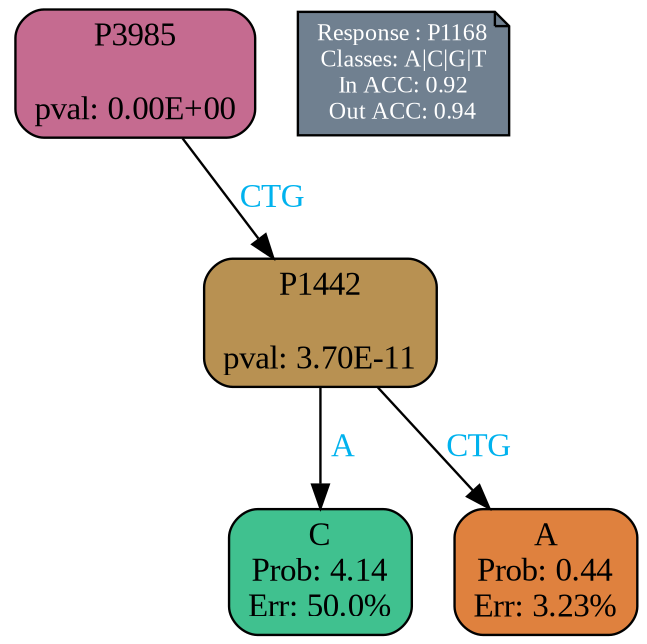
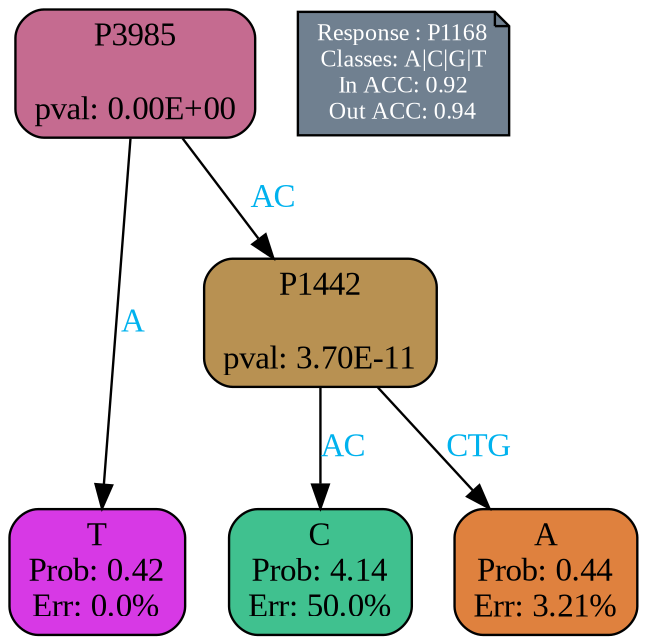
edge "P3985 pval: 0.00E+00" -> "P1442 pval: 3.70E-11": label "CTG" -> "AC"
edge "P1442 pval: 3.70E-11" -> "C Prob: 4.14 Err: 50.0%": label "A" -> "AC"
node "T Prob: 0.42 Err: 0.0%": added
node "A Prob: 0.44 Err: 3.23%": label "A Prob: 0.44 Err: 3.23%" -> "A Prob: 0.44 Err: 3.21%"
